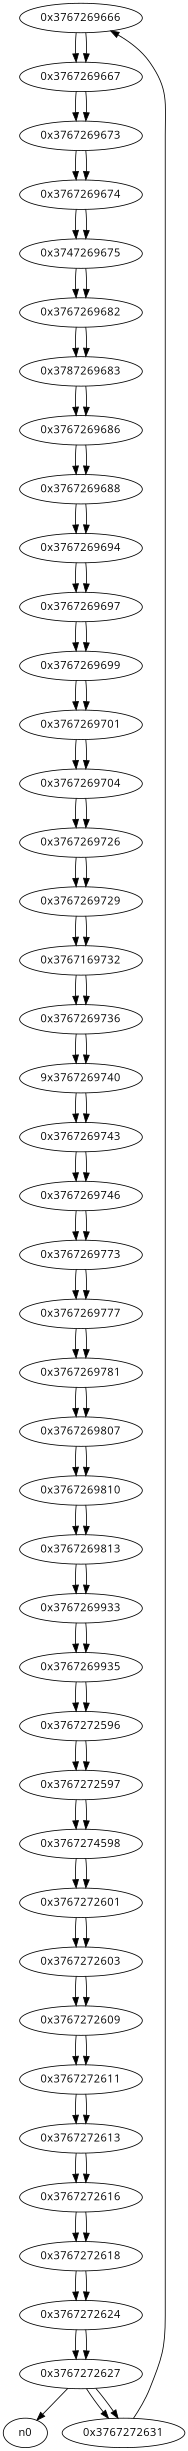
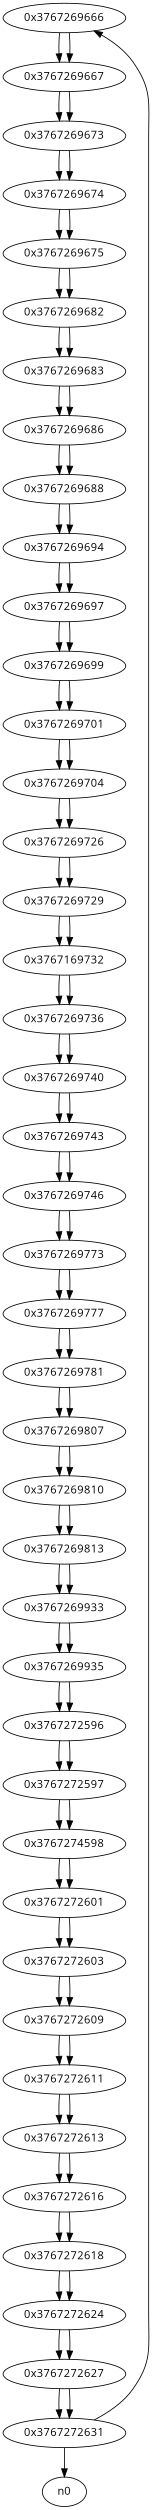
node "0x3747269675": label "0x3747269675" -> "0x3767269675"
node "0x3787269683": label "0x3787269683" -> "0x3767269683"
node "9x3767269740": label "9x3767269740" -> "0x3767269740"
edge "0x3767272627" -> "n0": now "0x3767272631" -> "n0"
